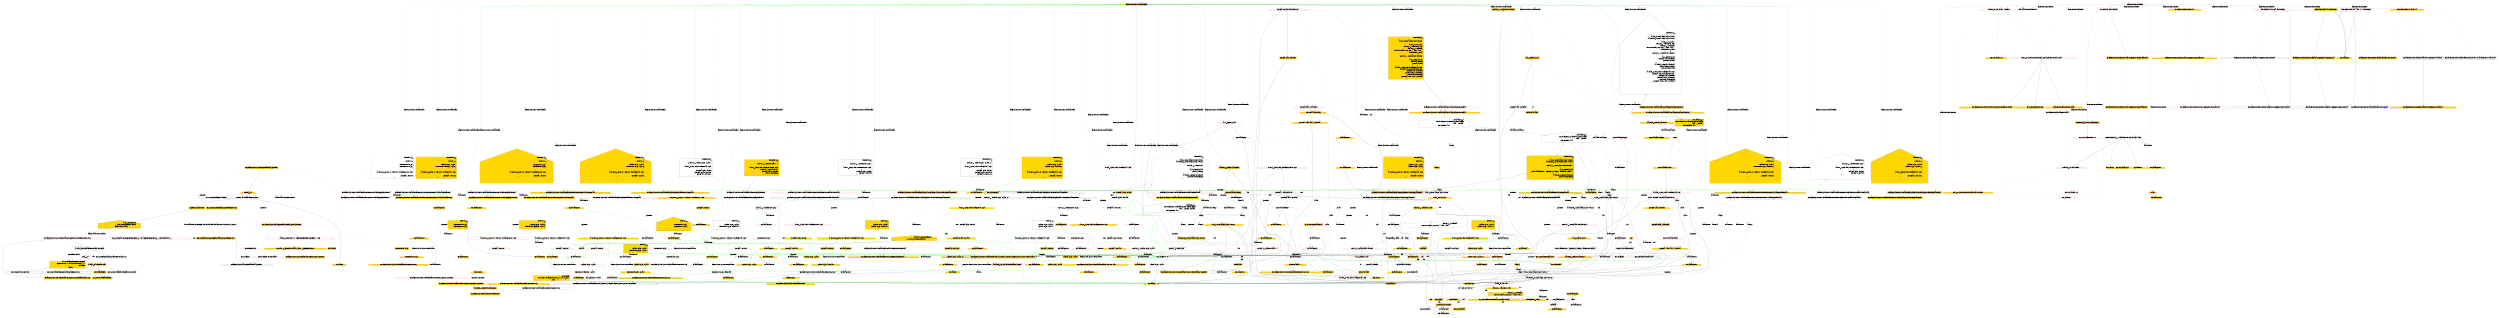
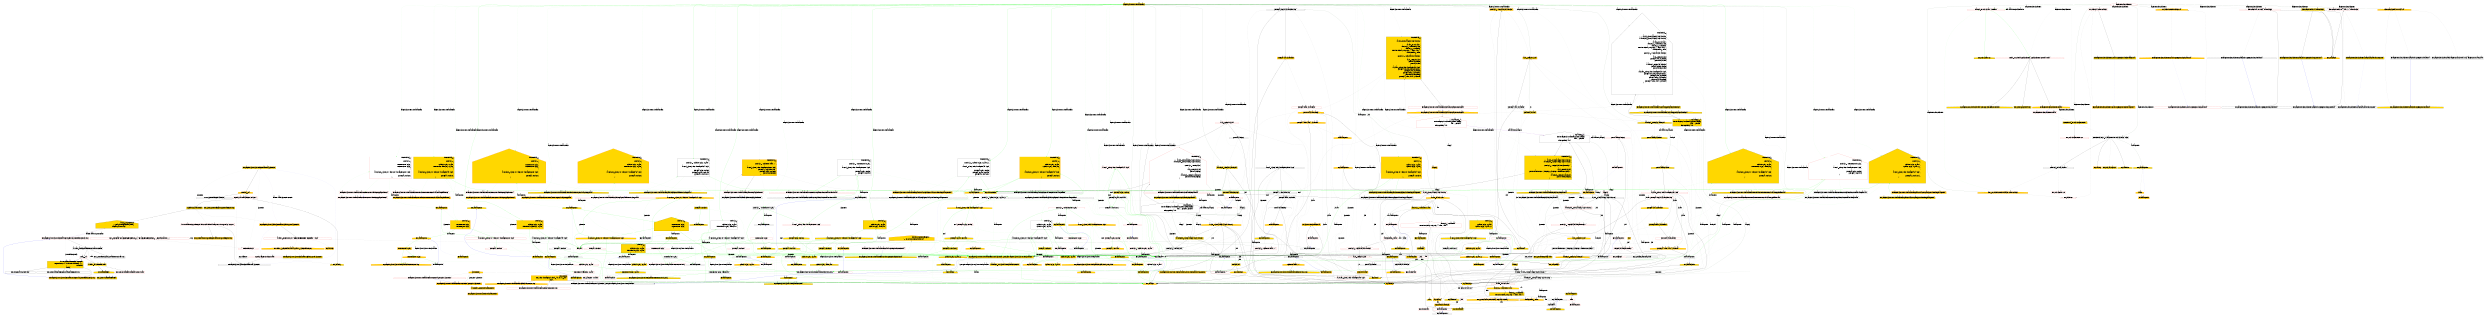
node "return reader.ReadToEnd();": shape note -> house
